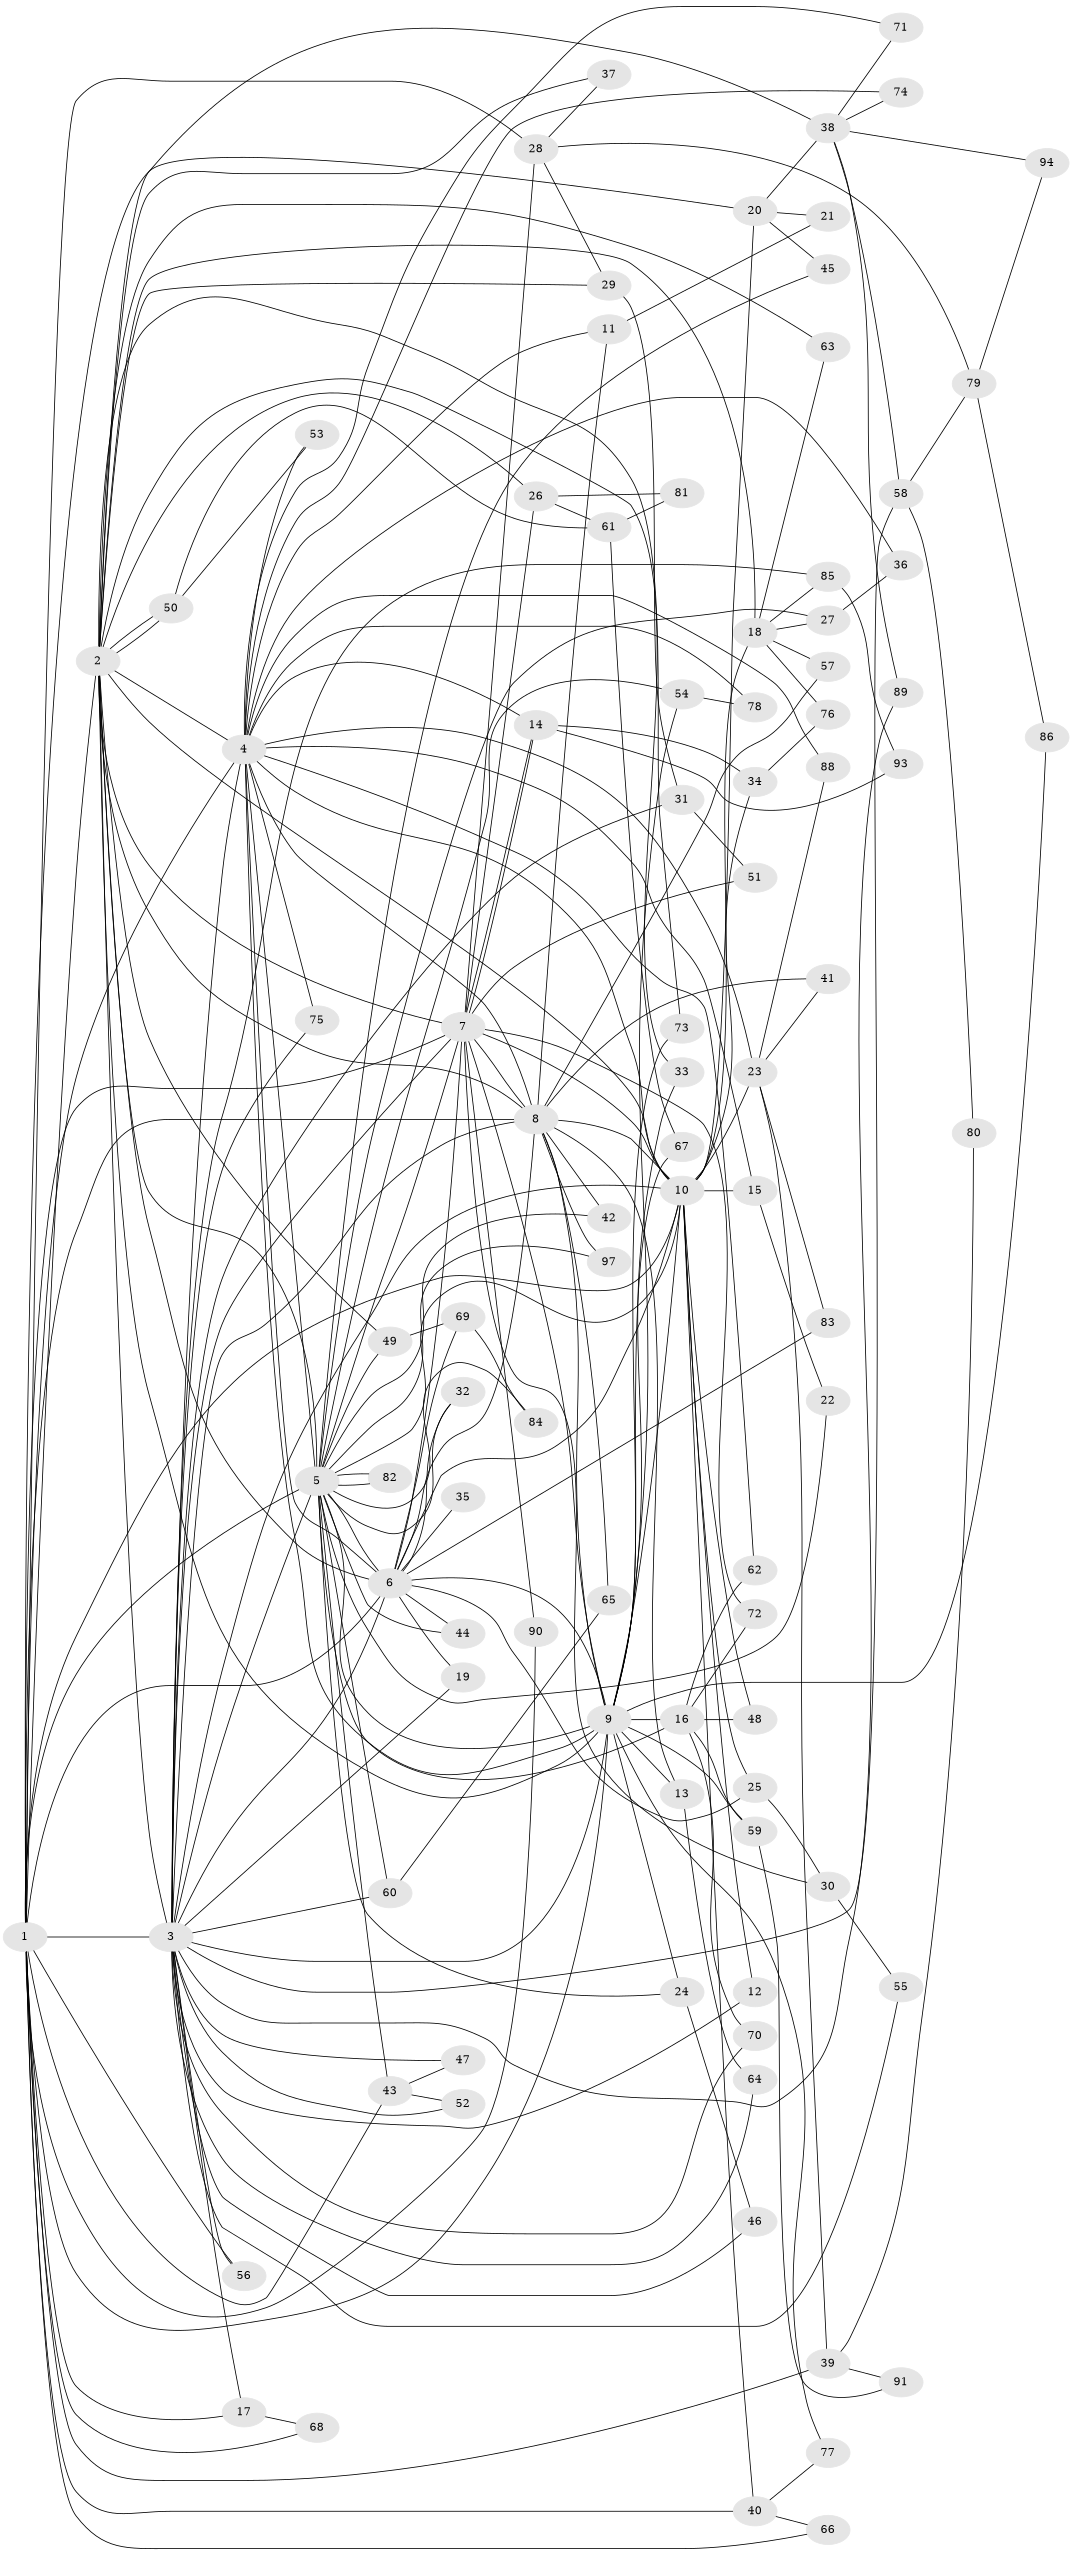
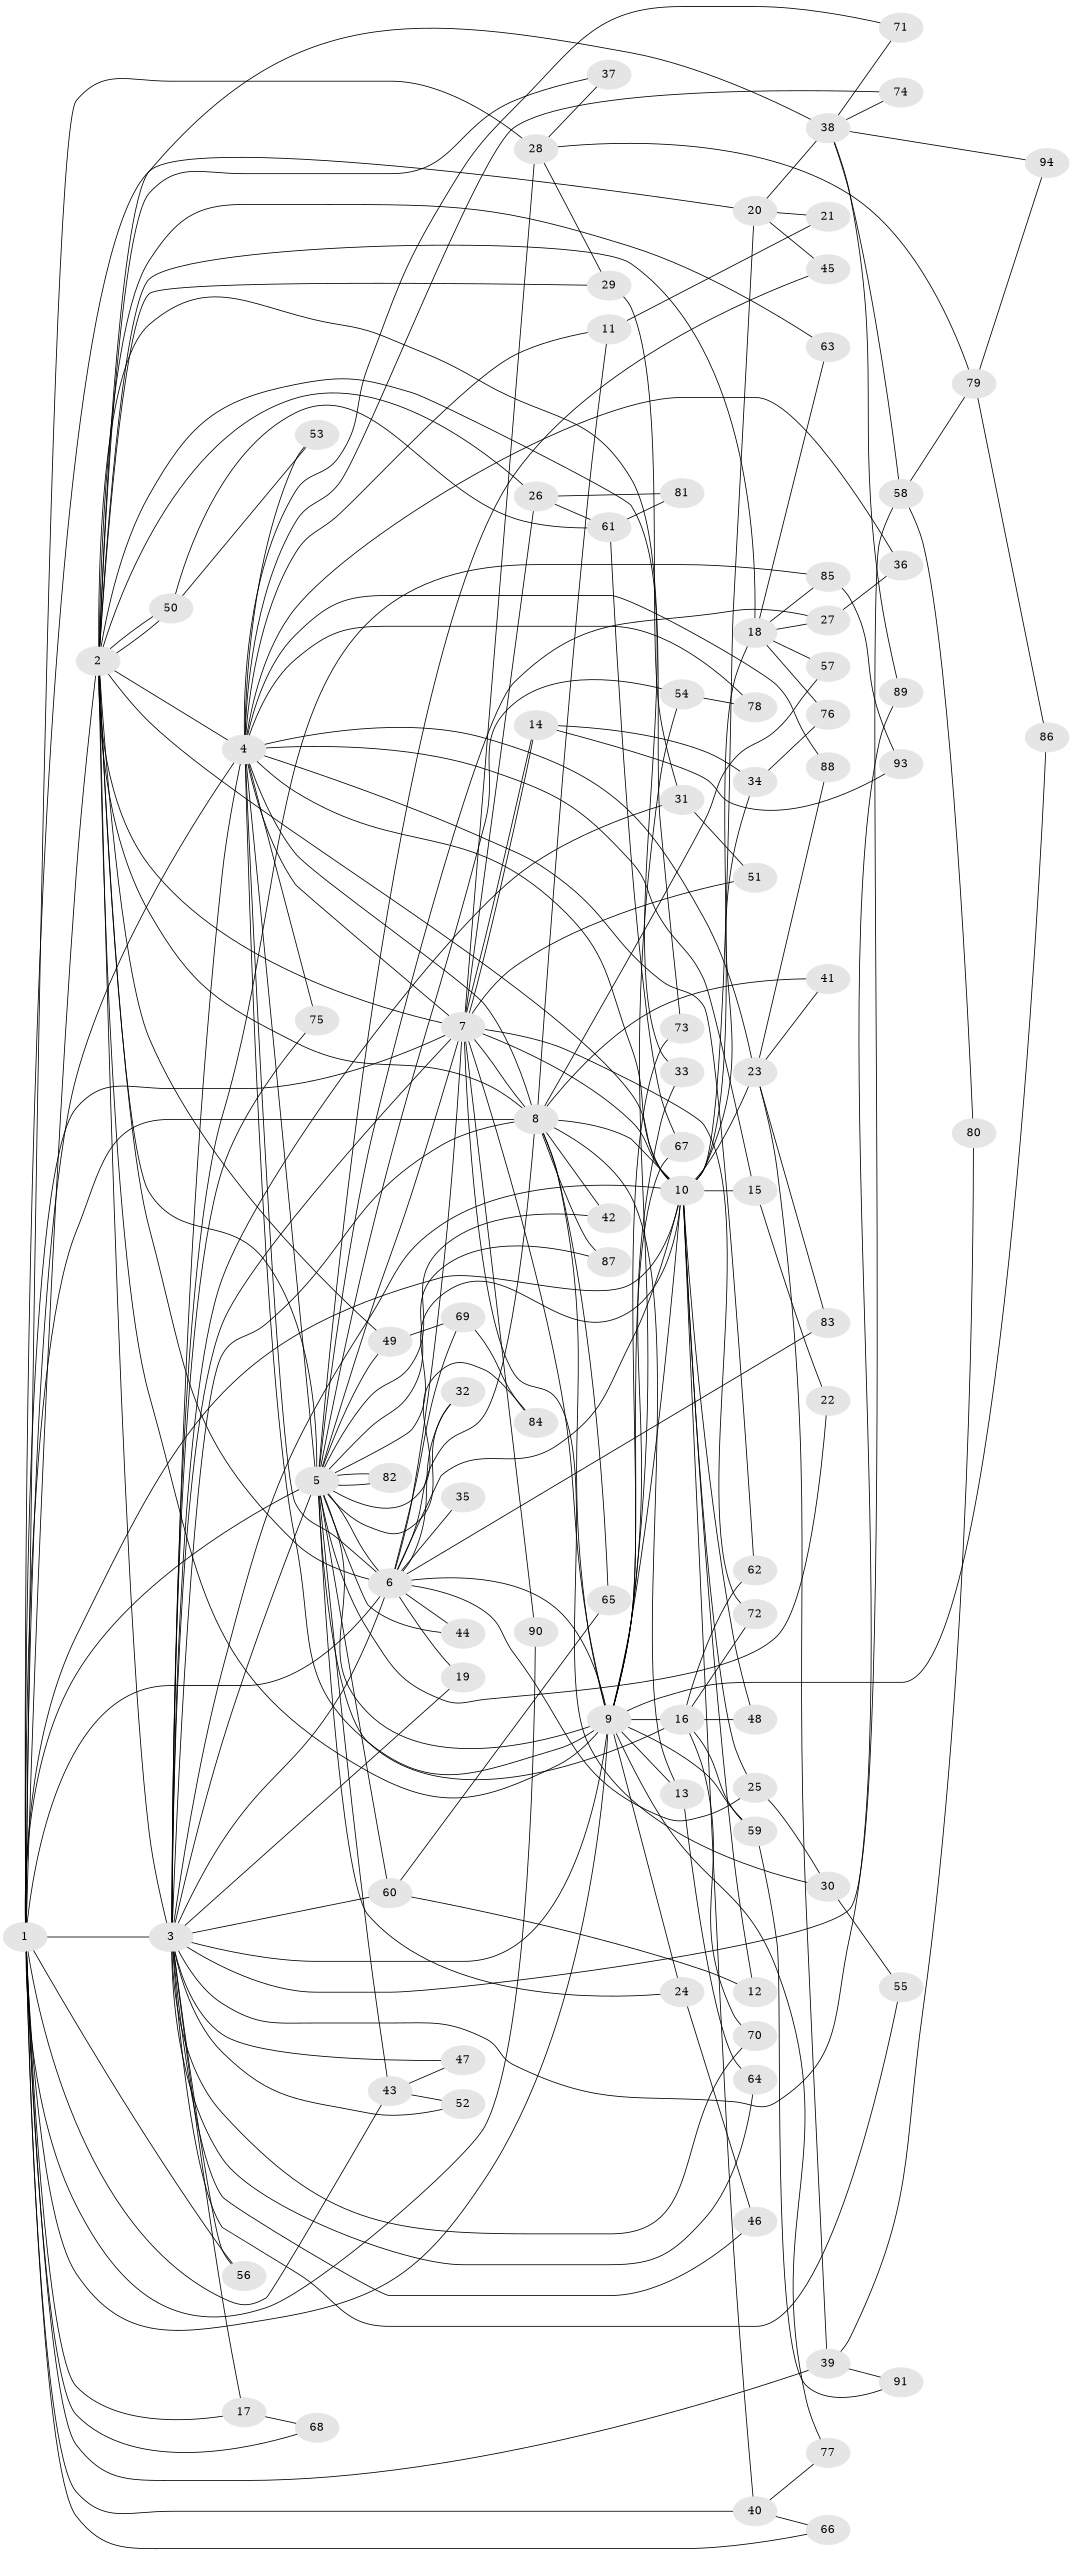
edge "14" -- "4": now "7" -- "4"
node "97": label "97" -> "87"
edge "3" -- "12": now "60" -- "12"
